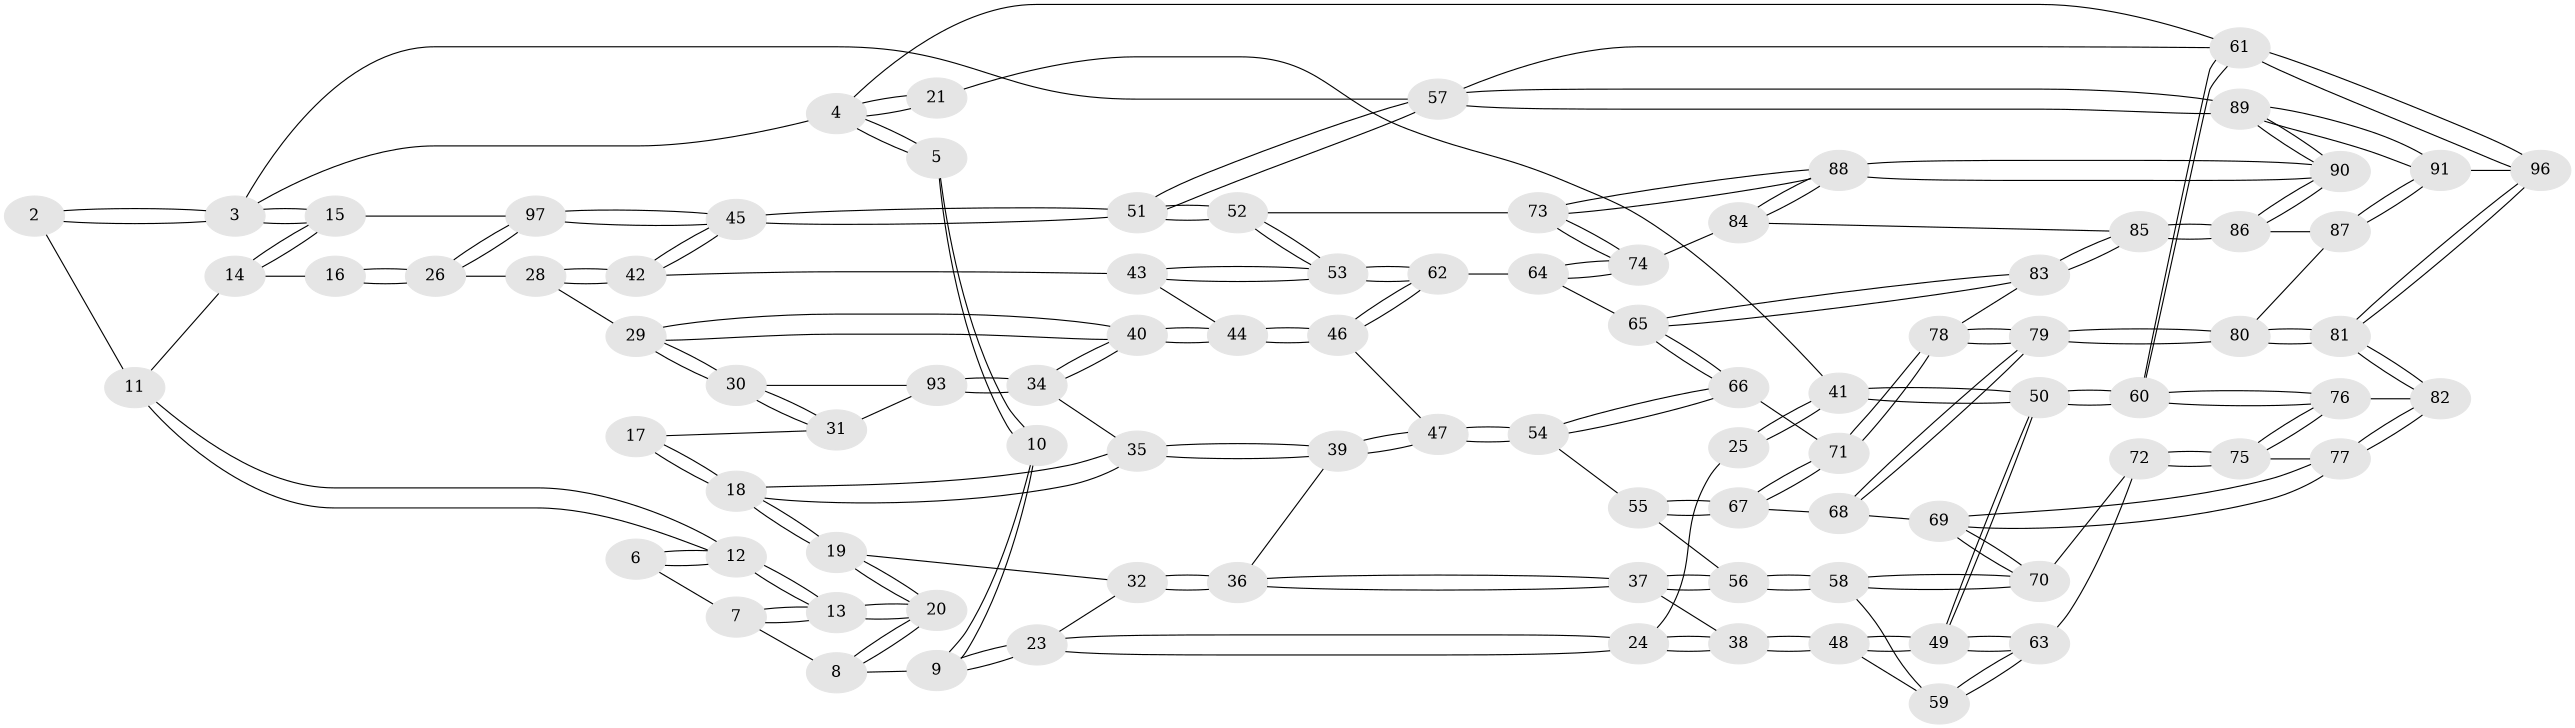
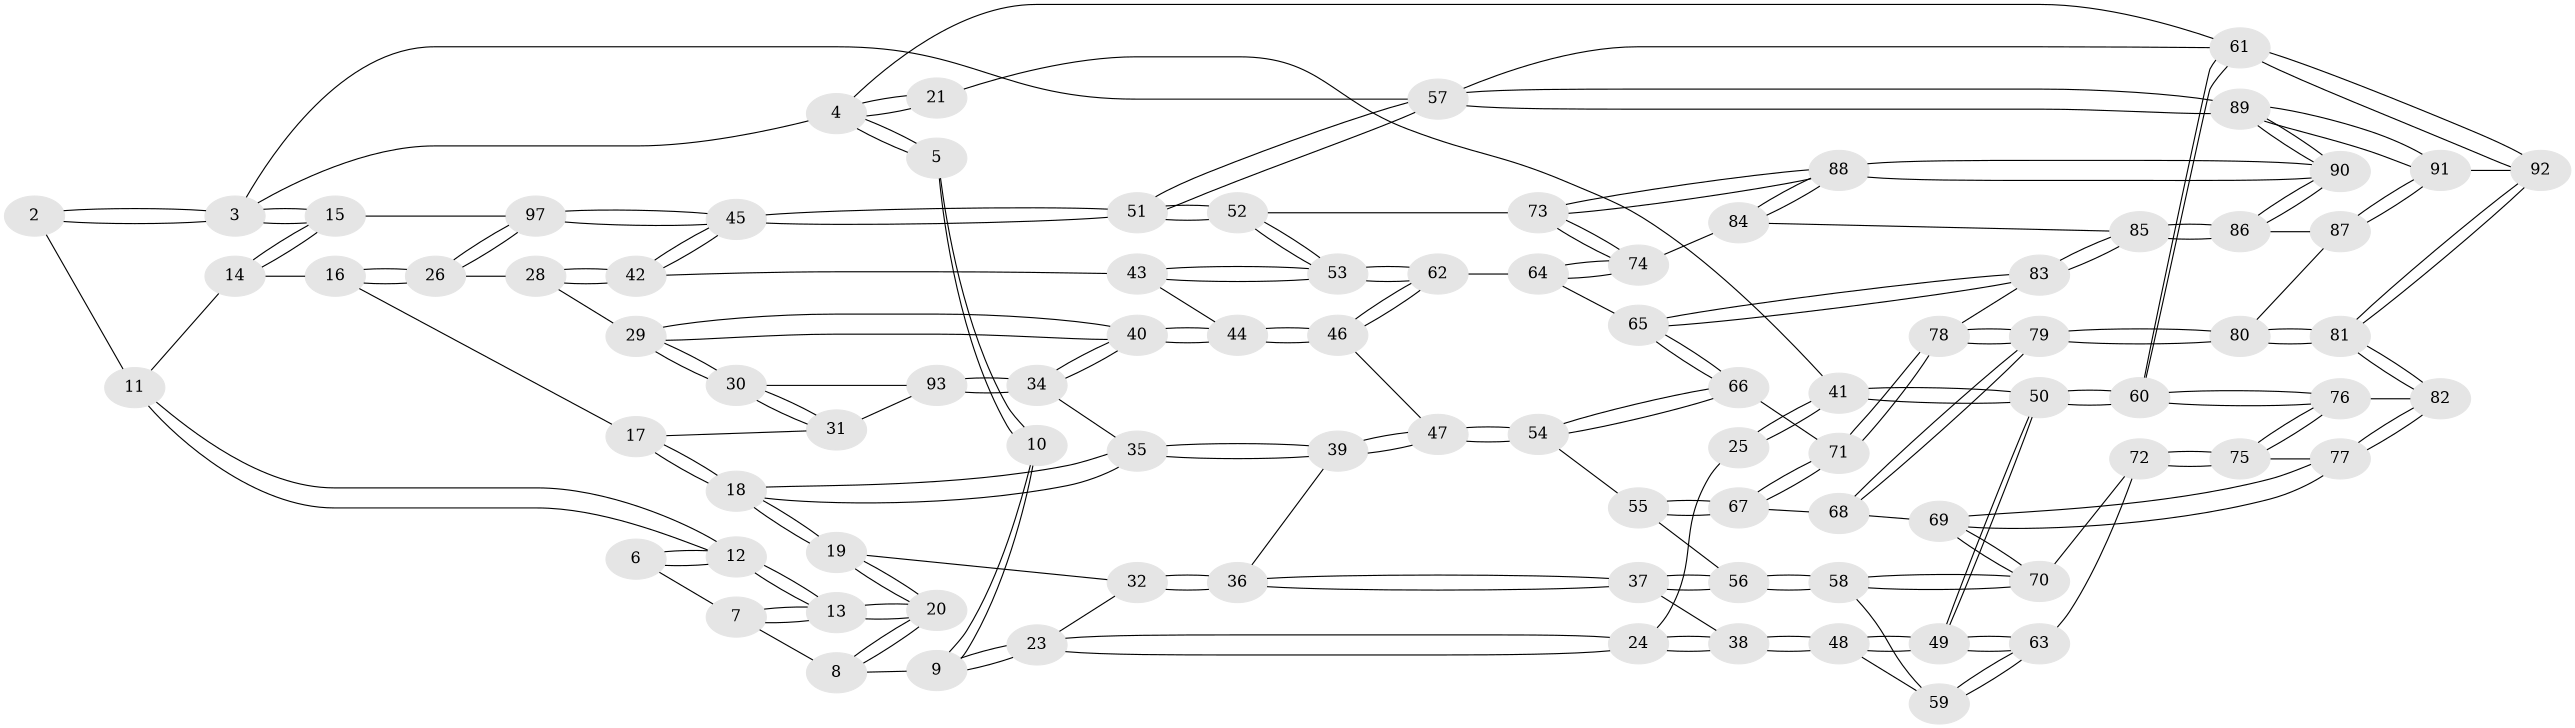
node "96": label "96" -> "92"
edge "16" -- "17": added
